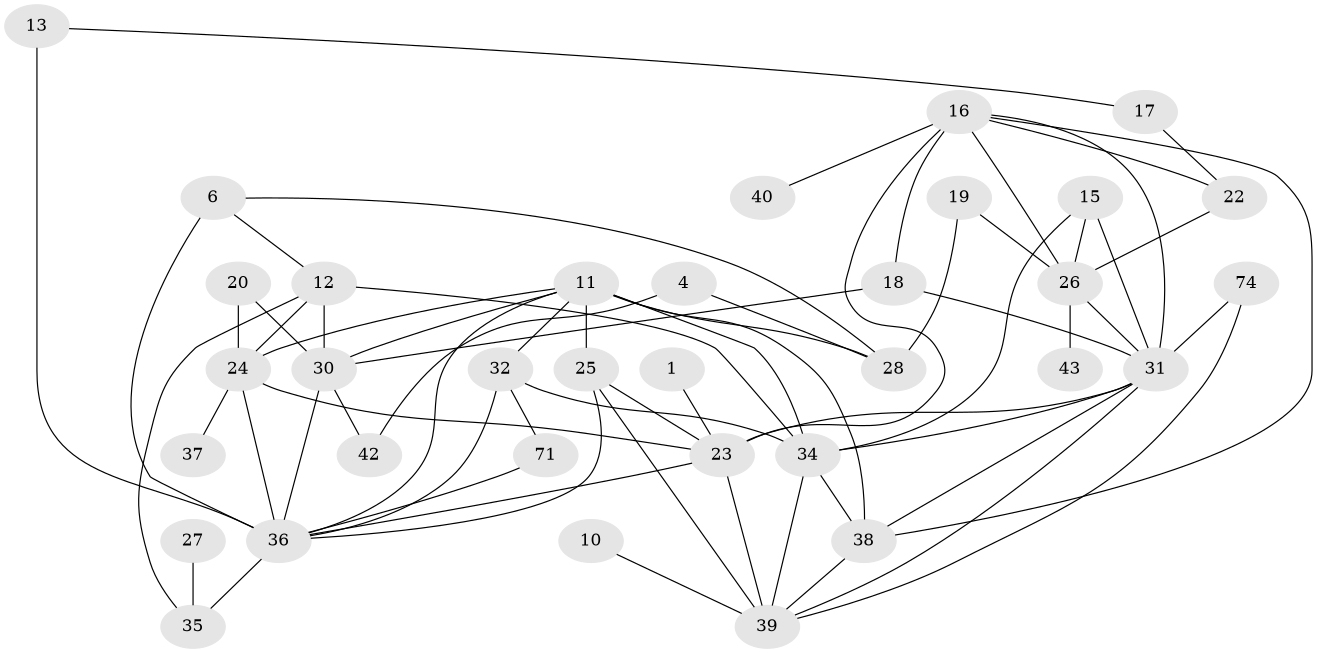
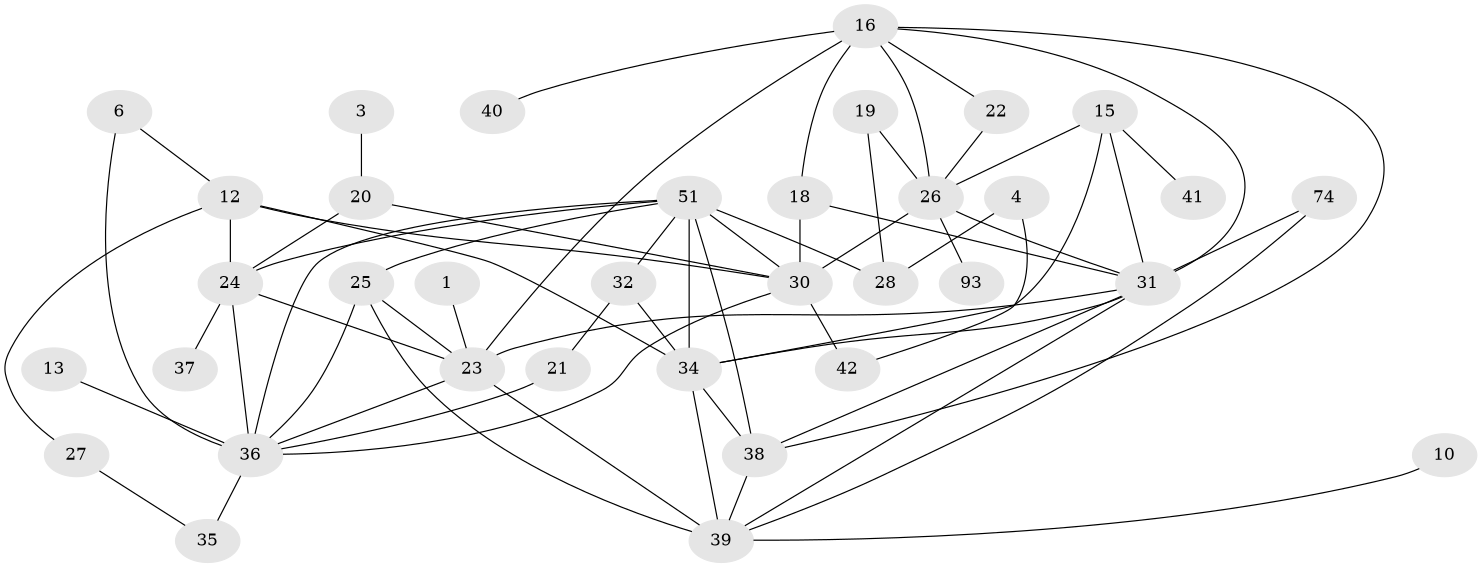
node "3": added
node "17": removed
node "41": added
edge "6" -- "28": removed
edge "26" -- "30": added
node "11": label "11" -> "51"
node "43": label "43" -> "93"
edge "12" -- "35": now "12" -- "27"
node "71": label "71" -> "21"
edge "32" -- "36": removed
